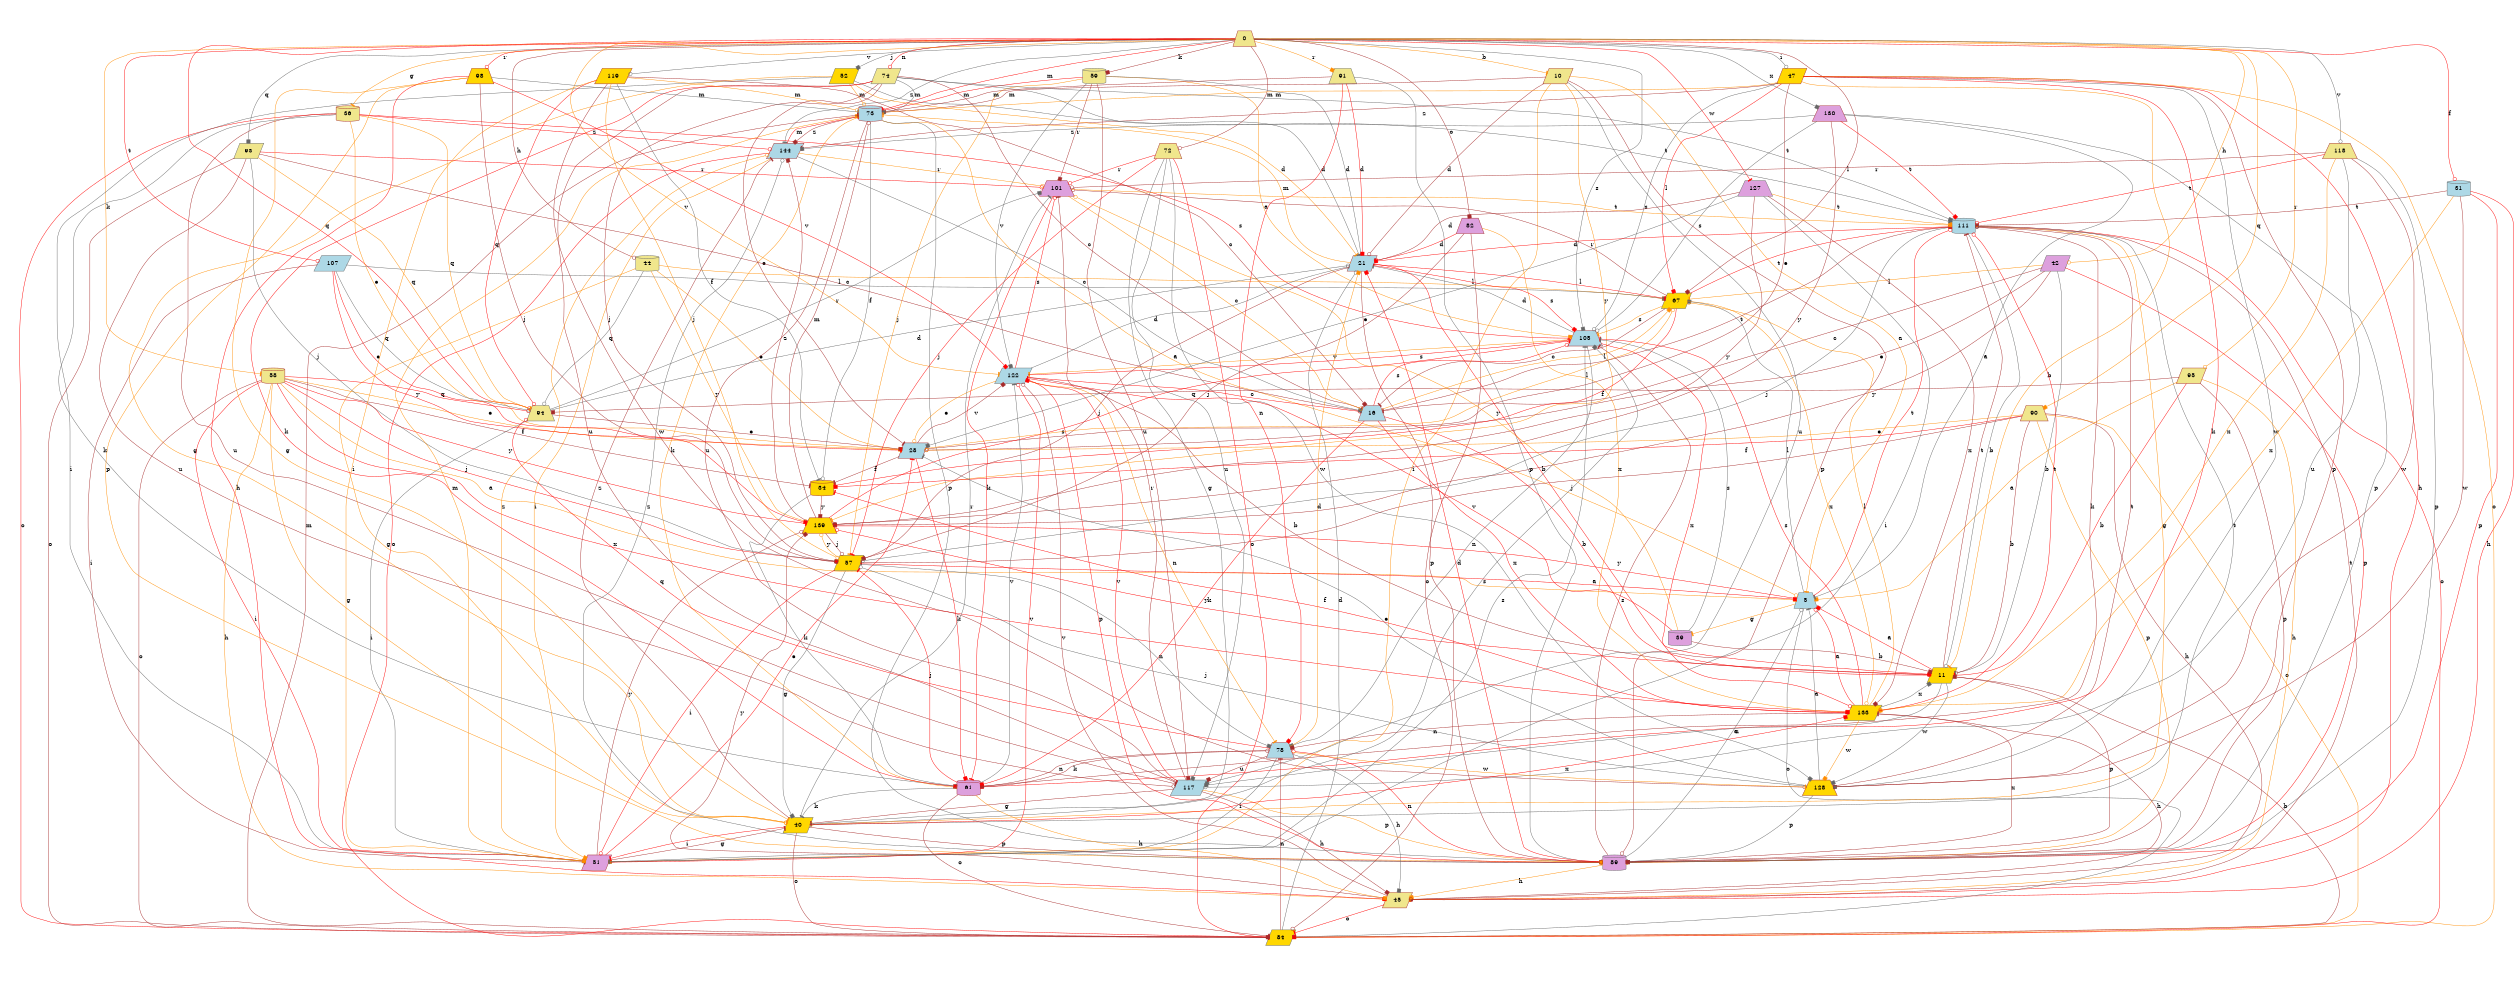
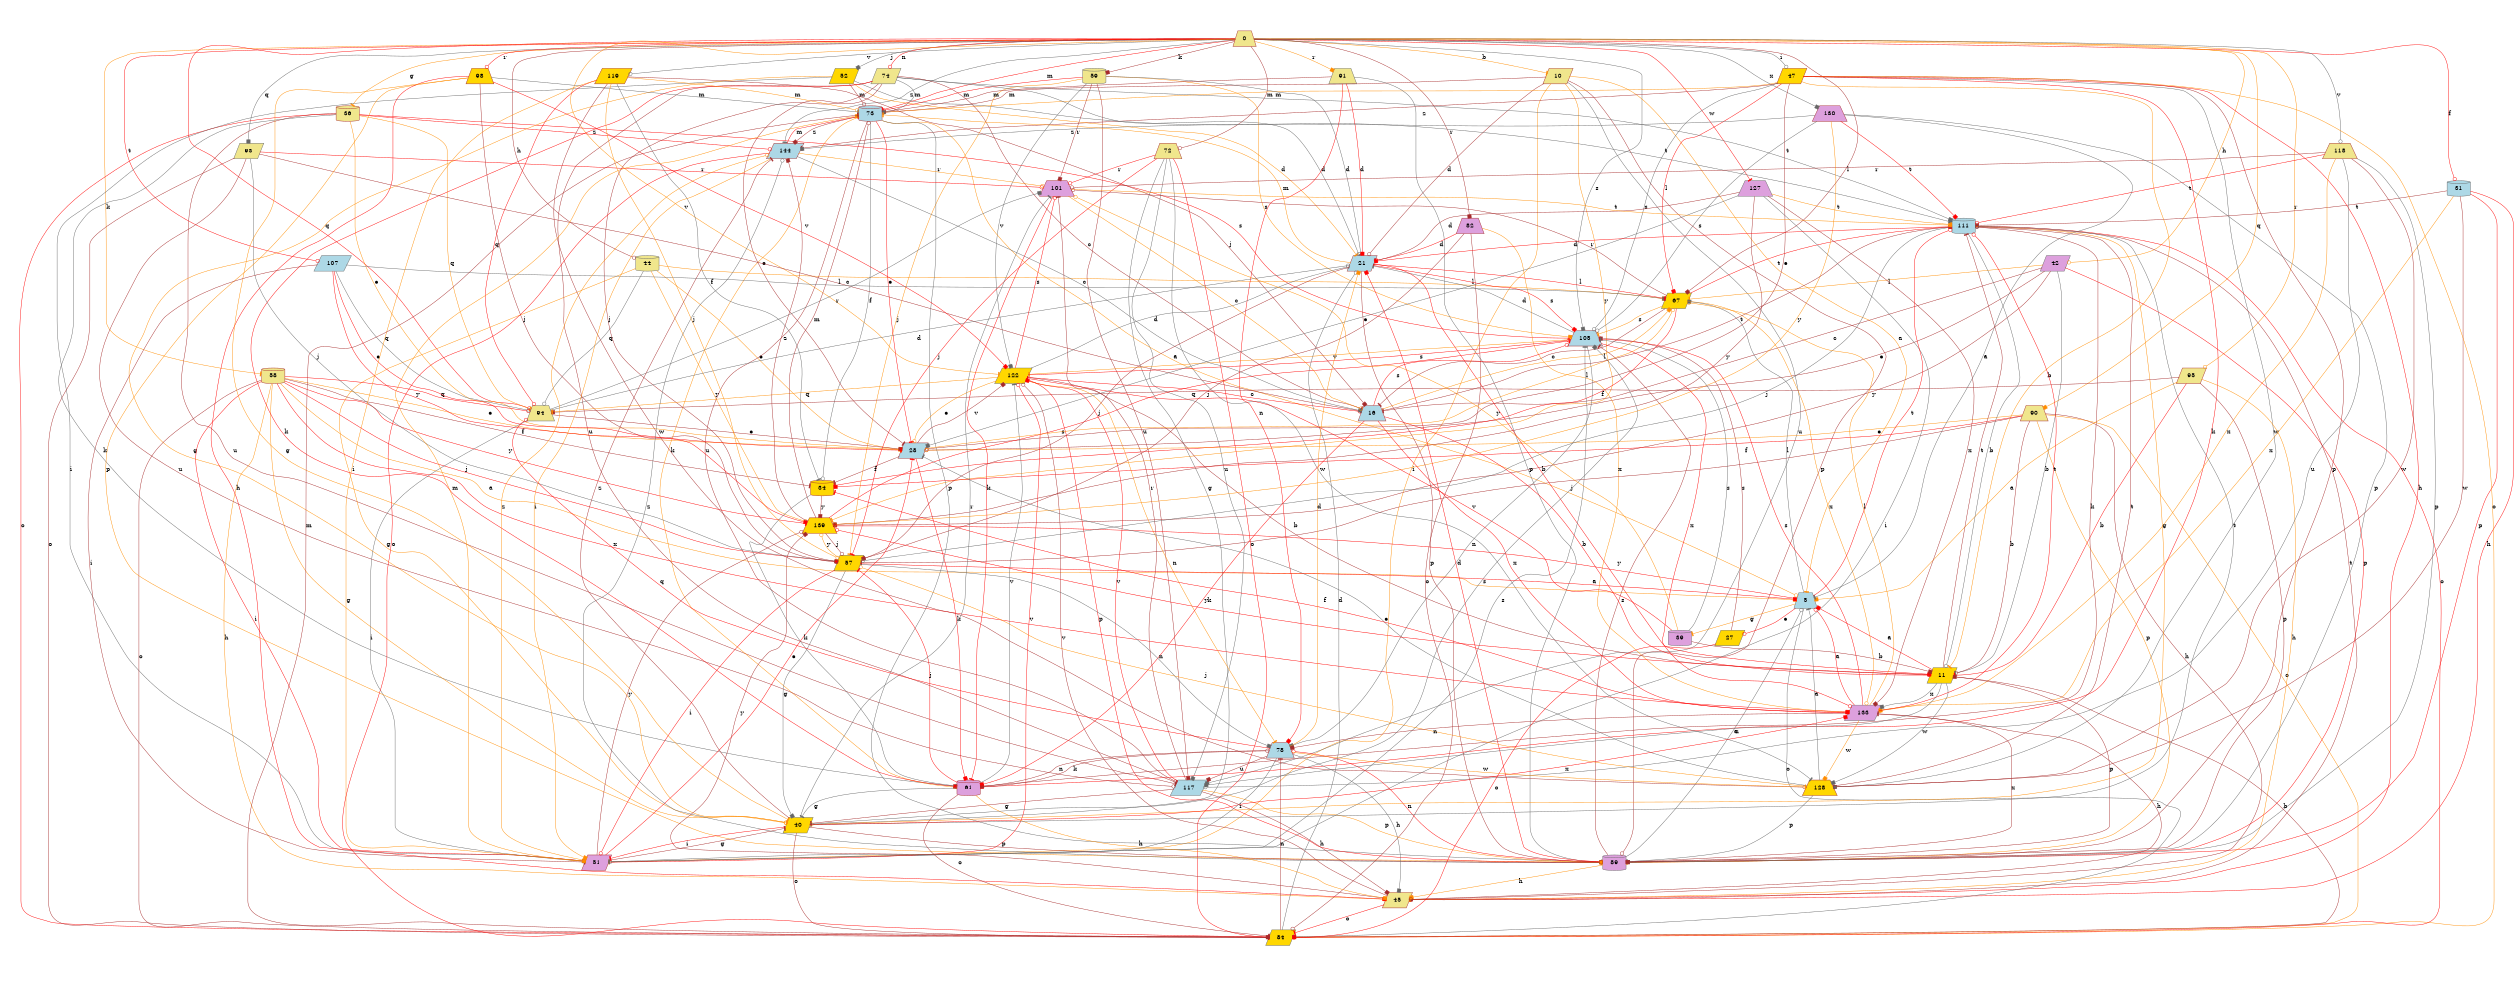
edge "52" -> "73": color darkorange -> brown
edge "74" -> "21": arrowhead tee -> odot
edge "0" -> "82": label "o" -> "r"
edge "59" -> "105": label "a" -> "s"
edge "119" -> "16": label "c" -> "j"
edge "73" -> "28": added, label "e"
edge "93" -> "94": now "122" -> "94"
node "122": fillcolor lightblue -> gold
edge "130" -> "139": color brown -> darkorange
edge "72" -> "128": arrowhead box -> tee
node "27": added
edge "133" -> "11": reversed
edge "128" -> "57": color gray40 -> darkorange
node "133": fillcolor gold -> plum
edge "10" -> "51": arrowhead box -> tee
edge "61" -> "40": label "k" -> "g"
